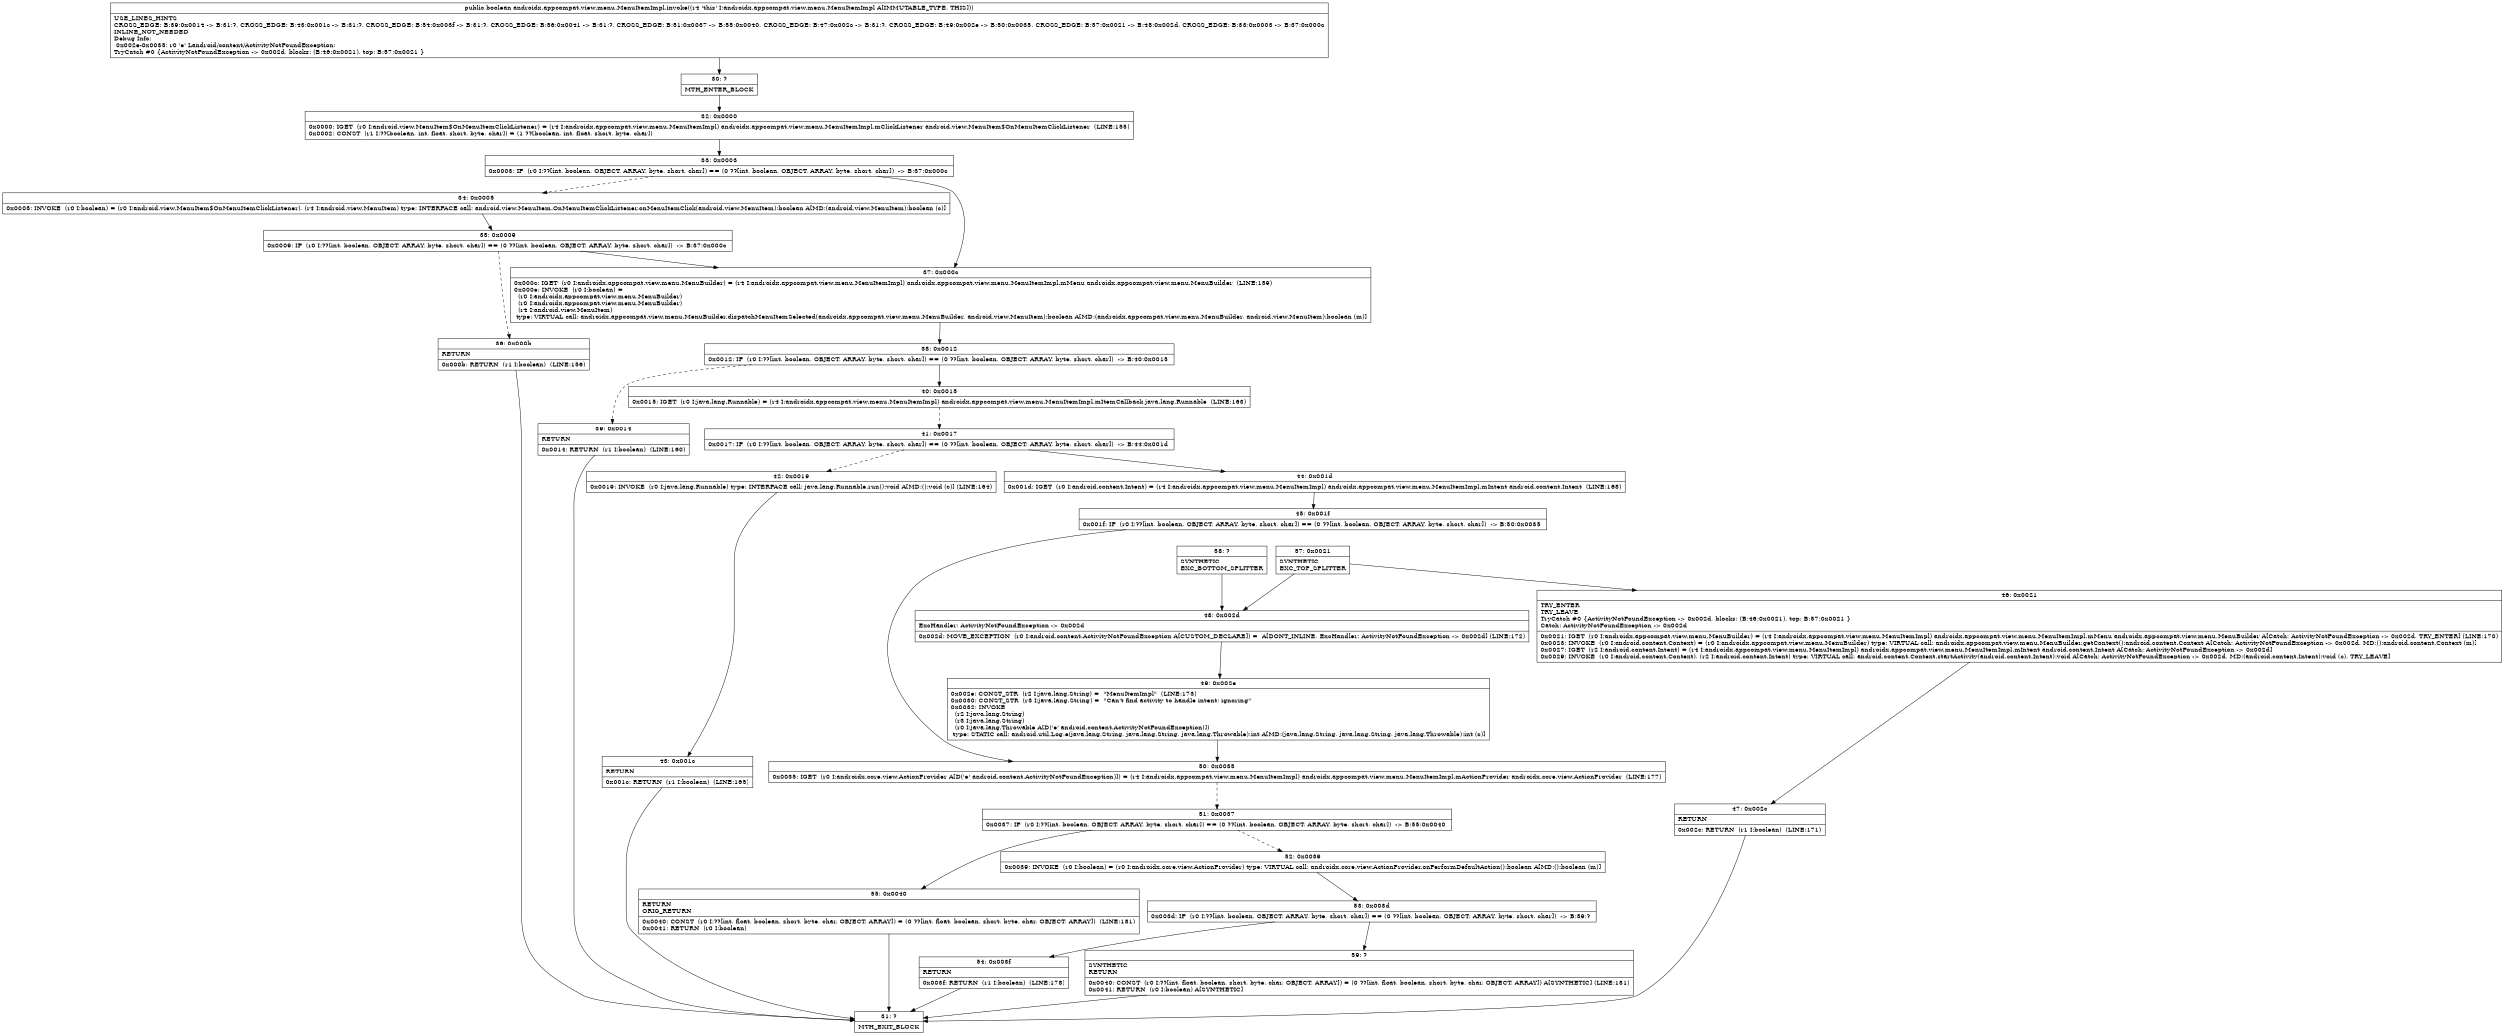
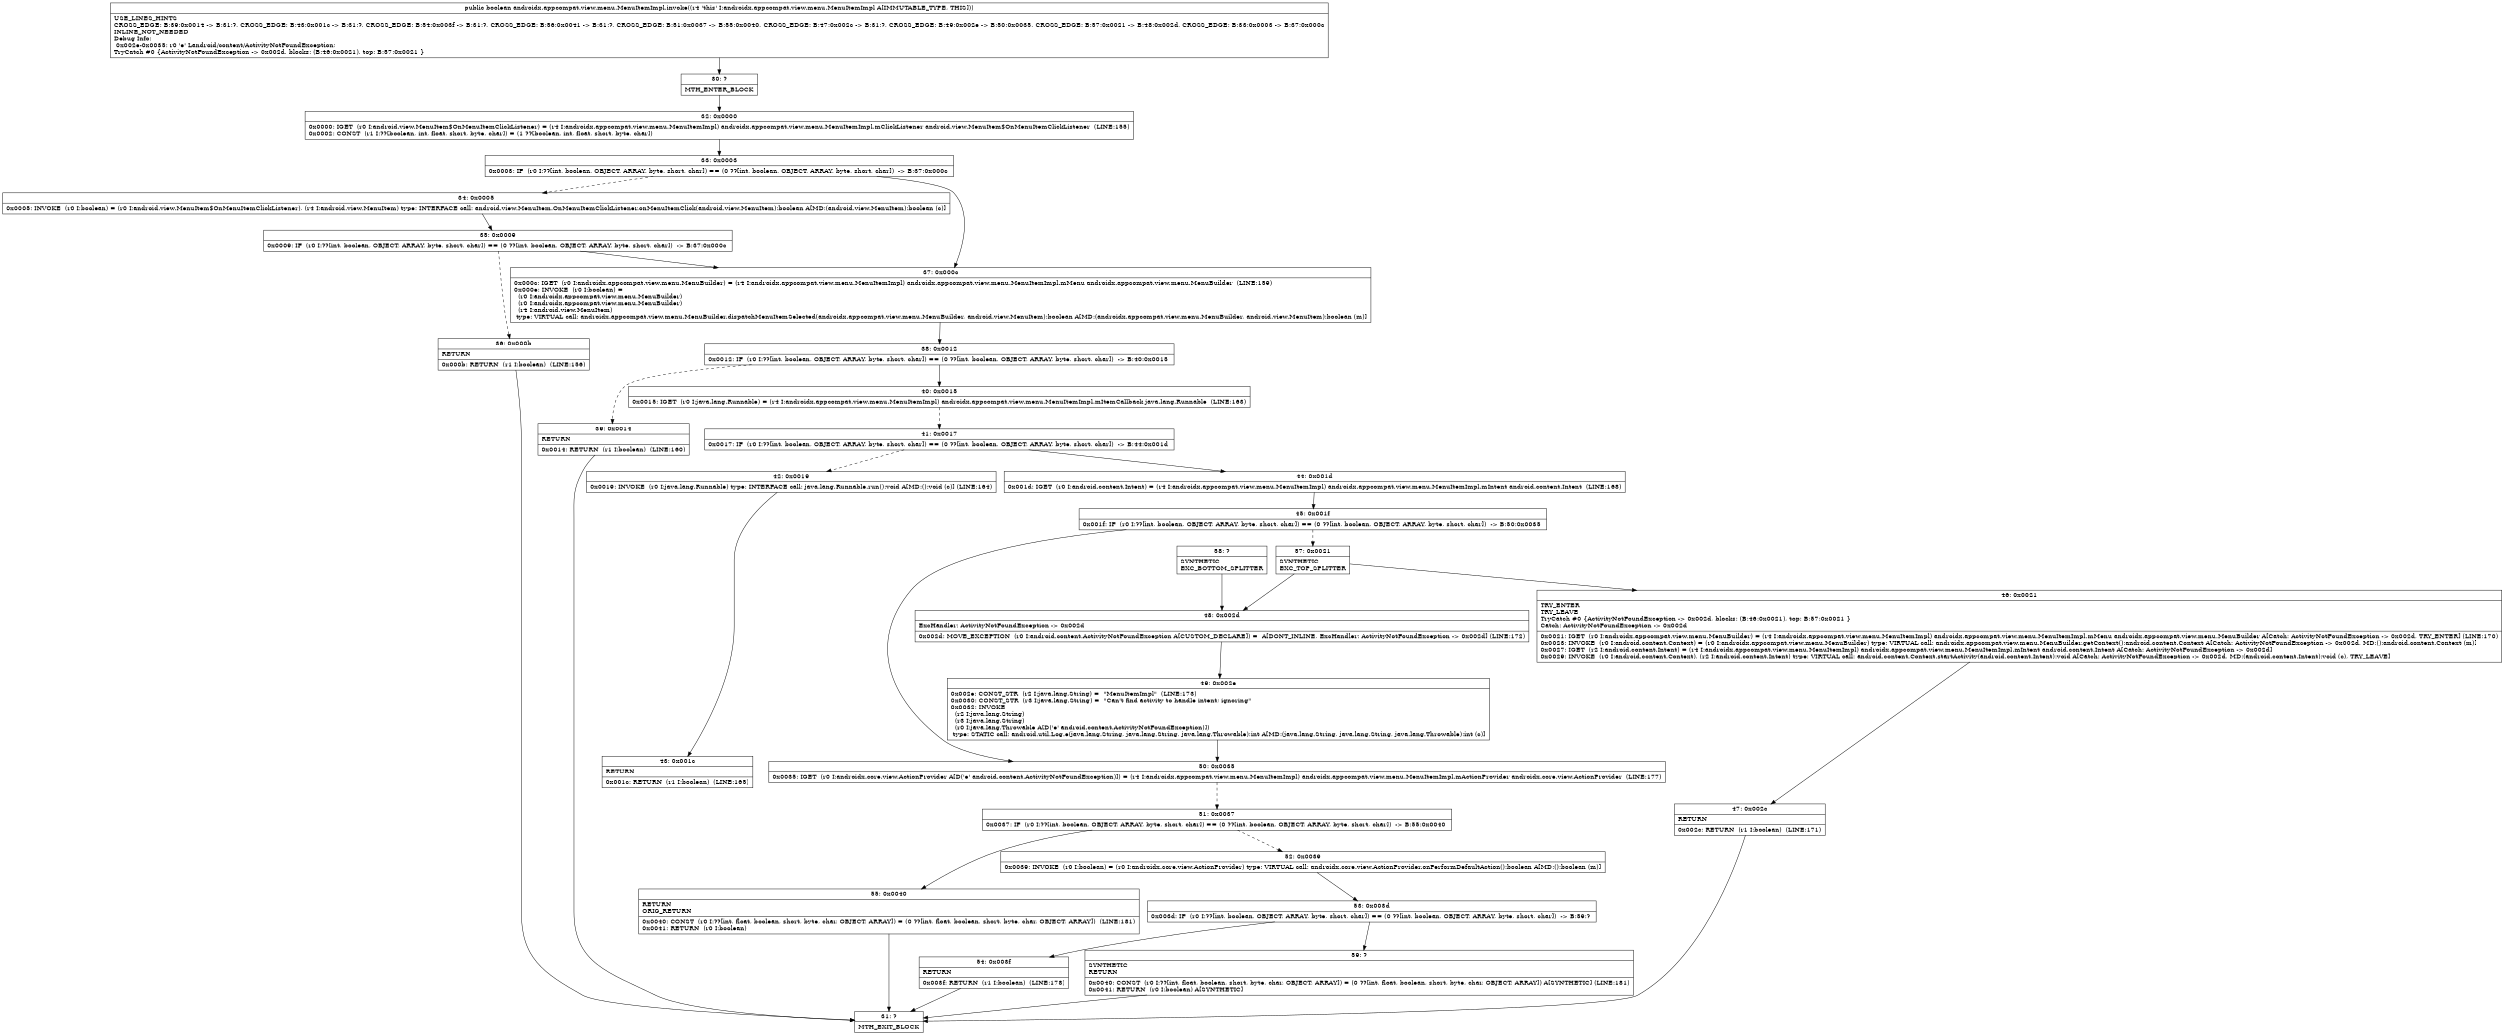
edge "45: 0x001f" -> "57: 0x0021": added
edge "43: 0x001c" -> "31: ?": removed
